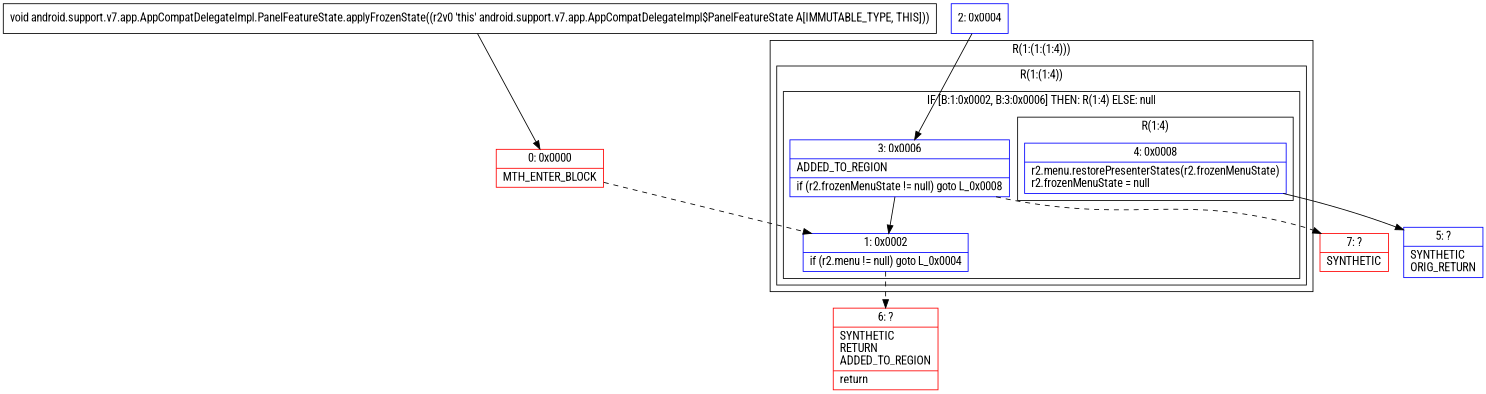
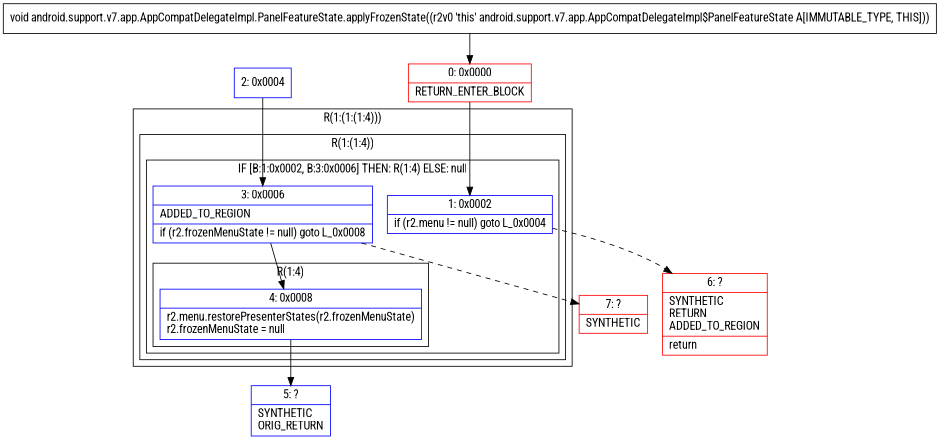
node "0: 0x0000": text "MTH_ENTER_BLOCK" -> "RETURN_ENTER_BLOCK"
edge "0: 0x0000" -> "1: 0x0002": style dashed -> solid
edge "3: 0x0006" -> "1: 0x0002": now "3: 0x0006" -> "4: 0x0008"
